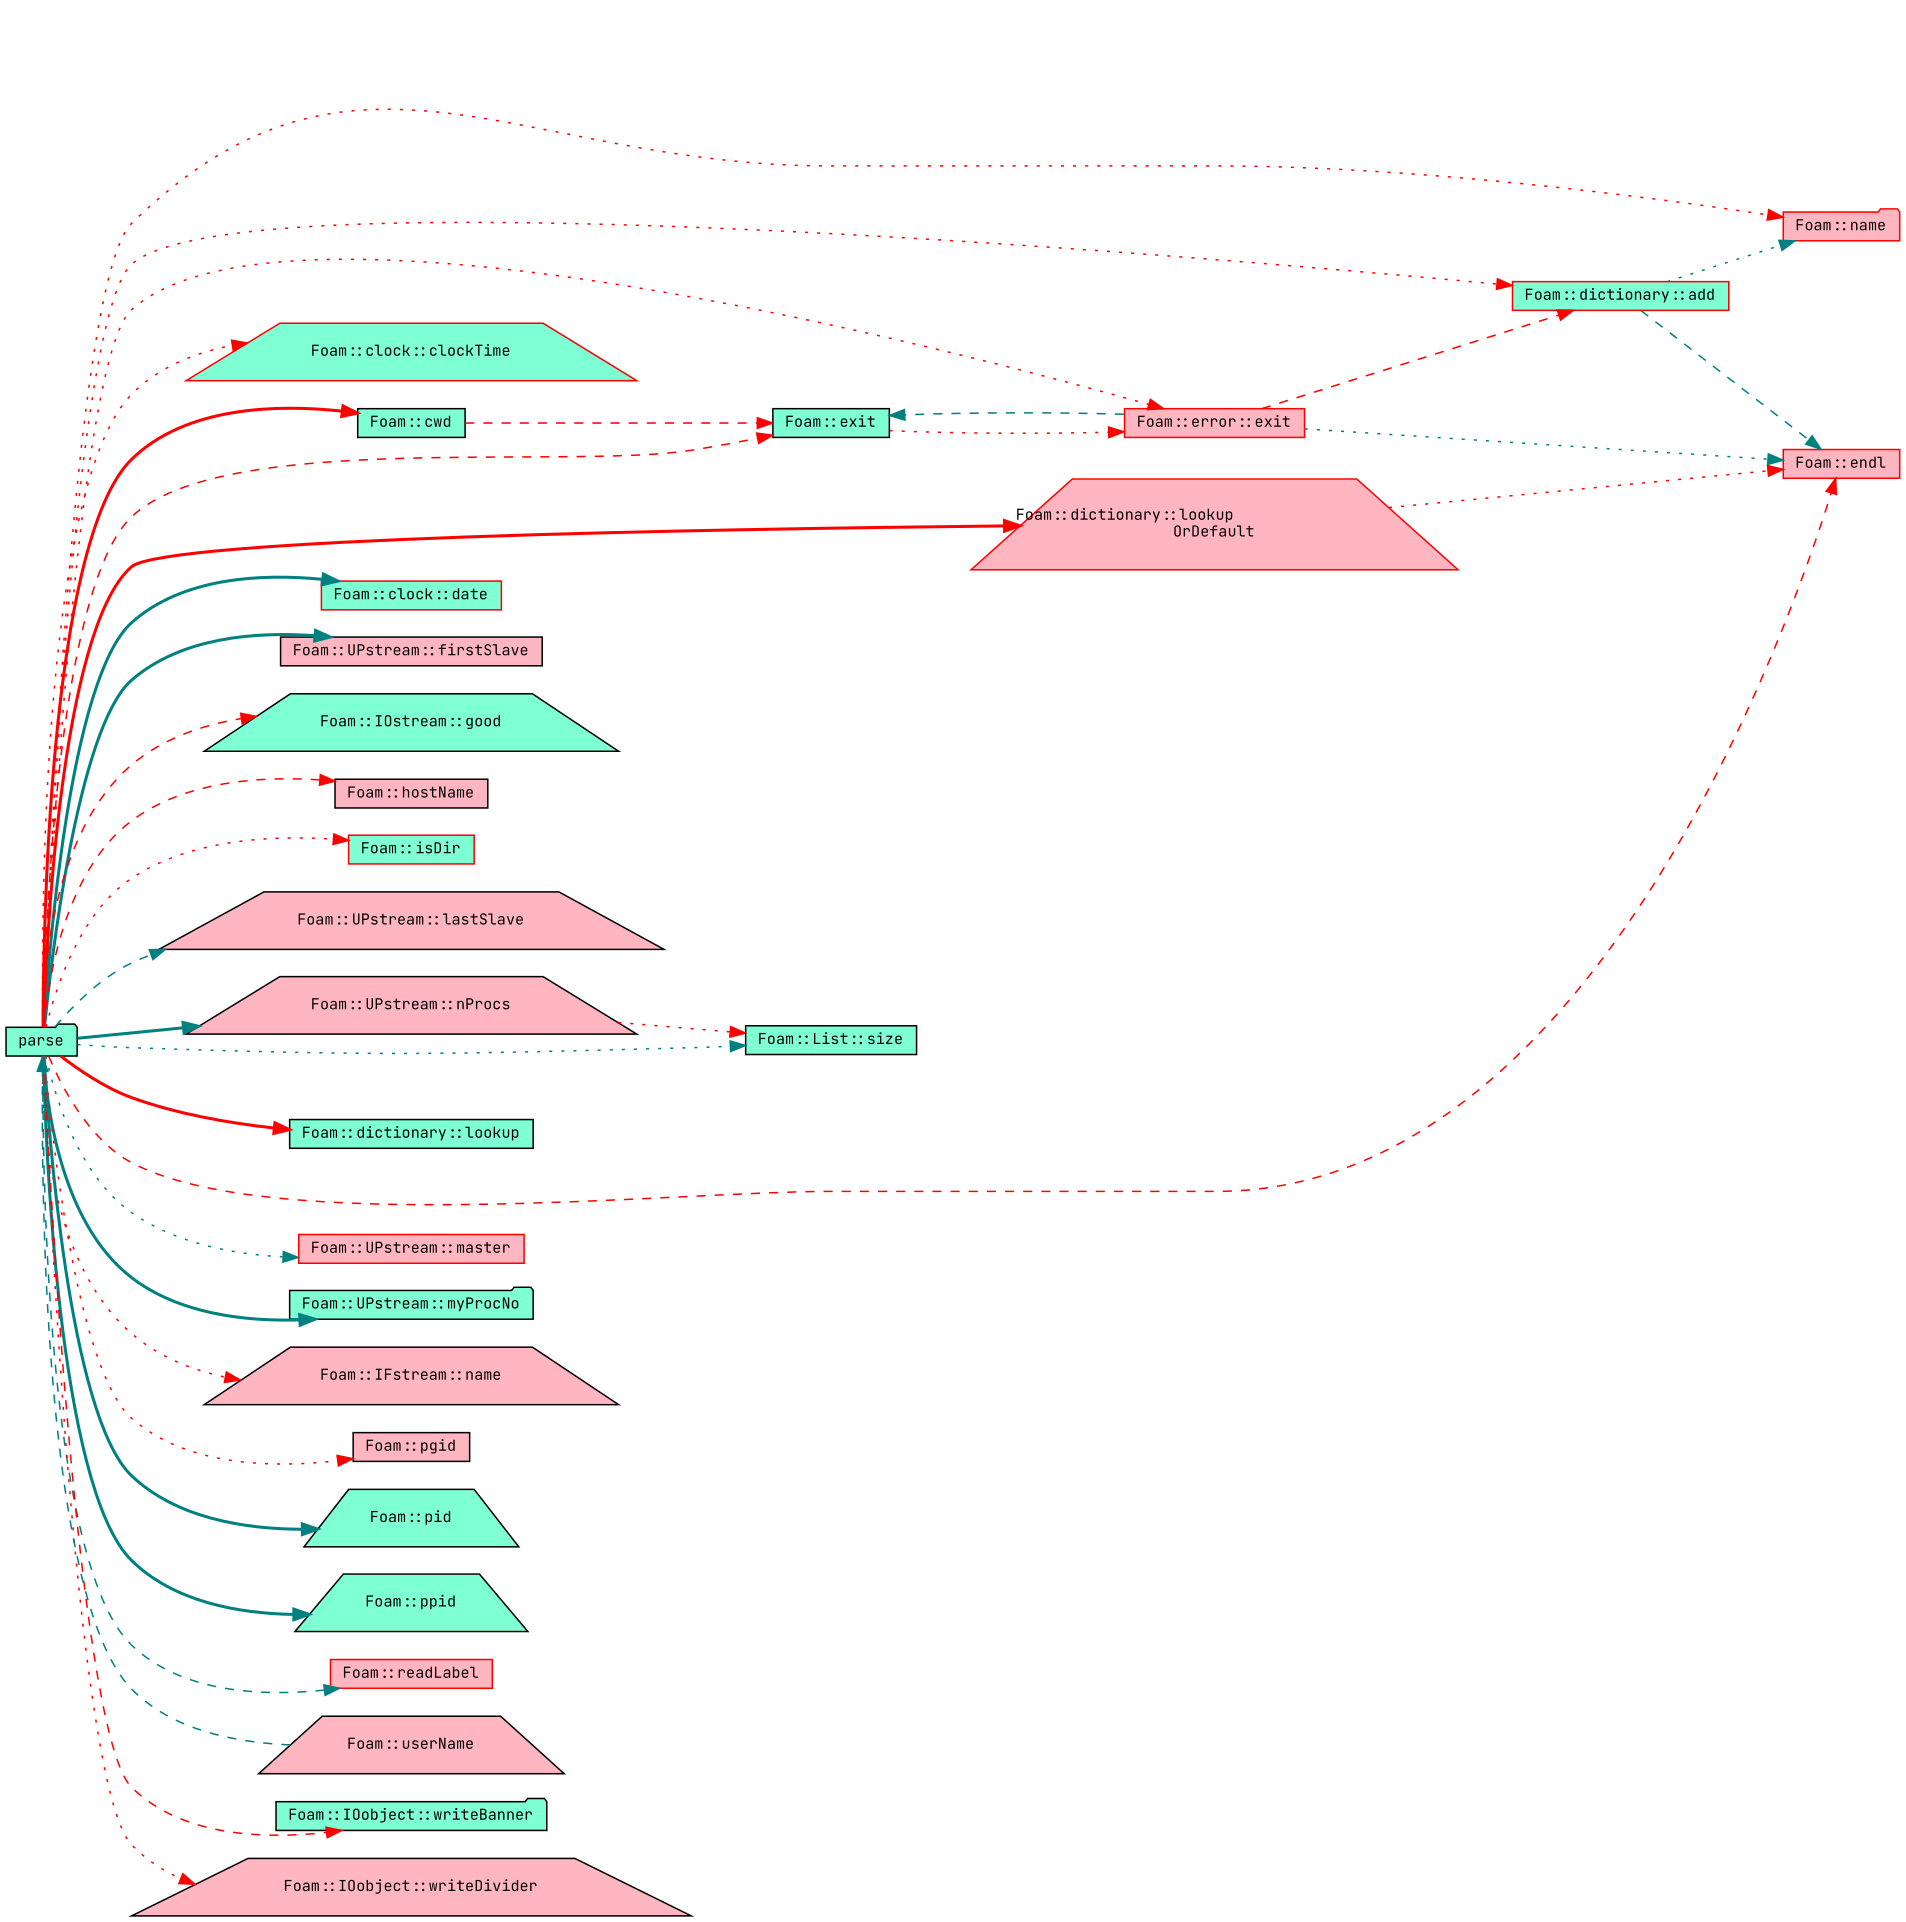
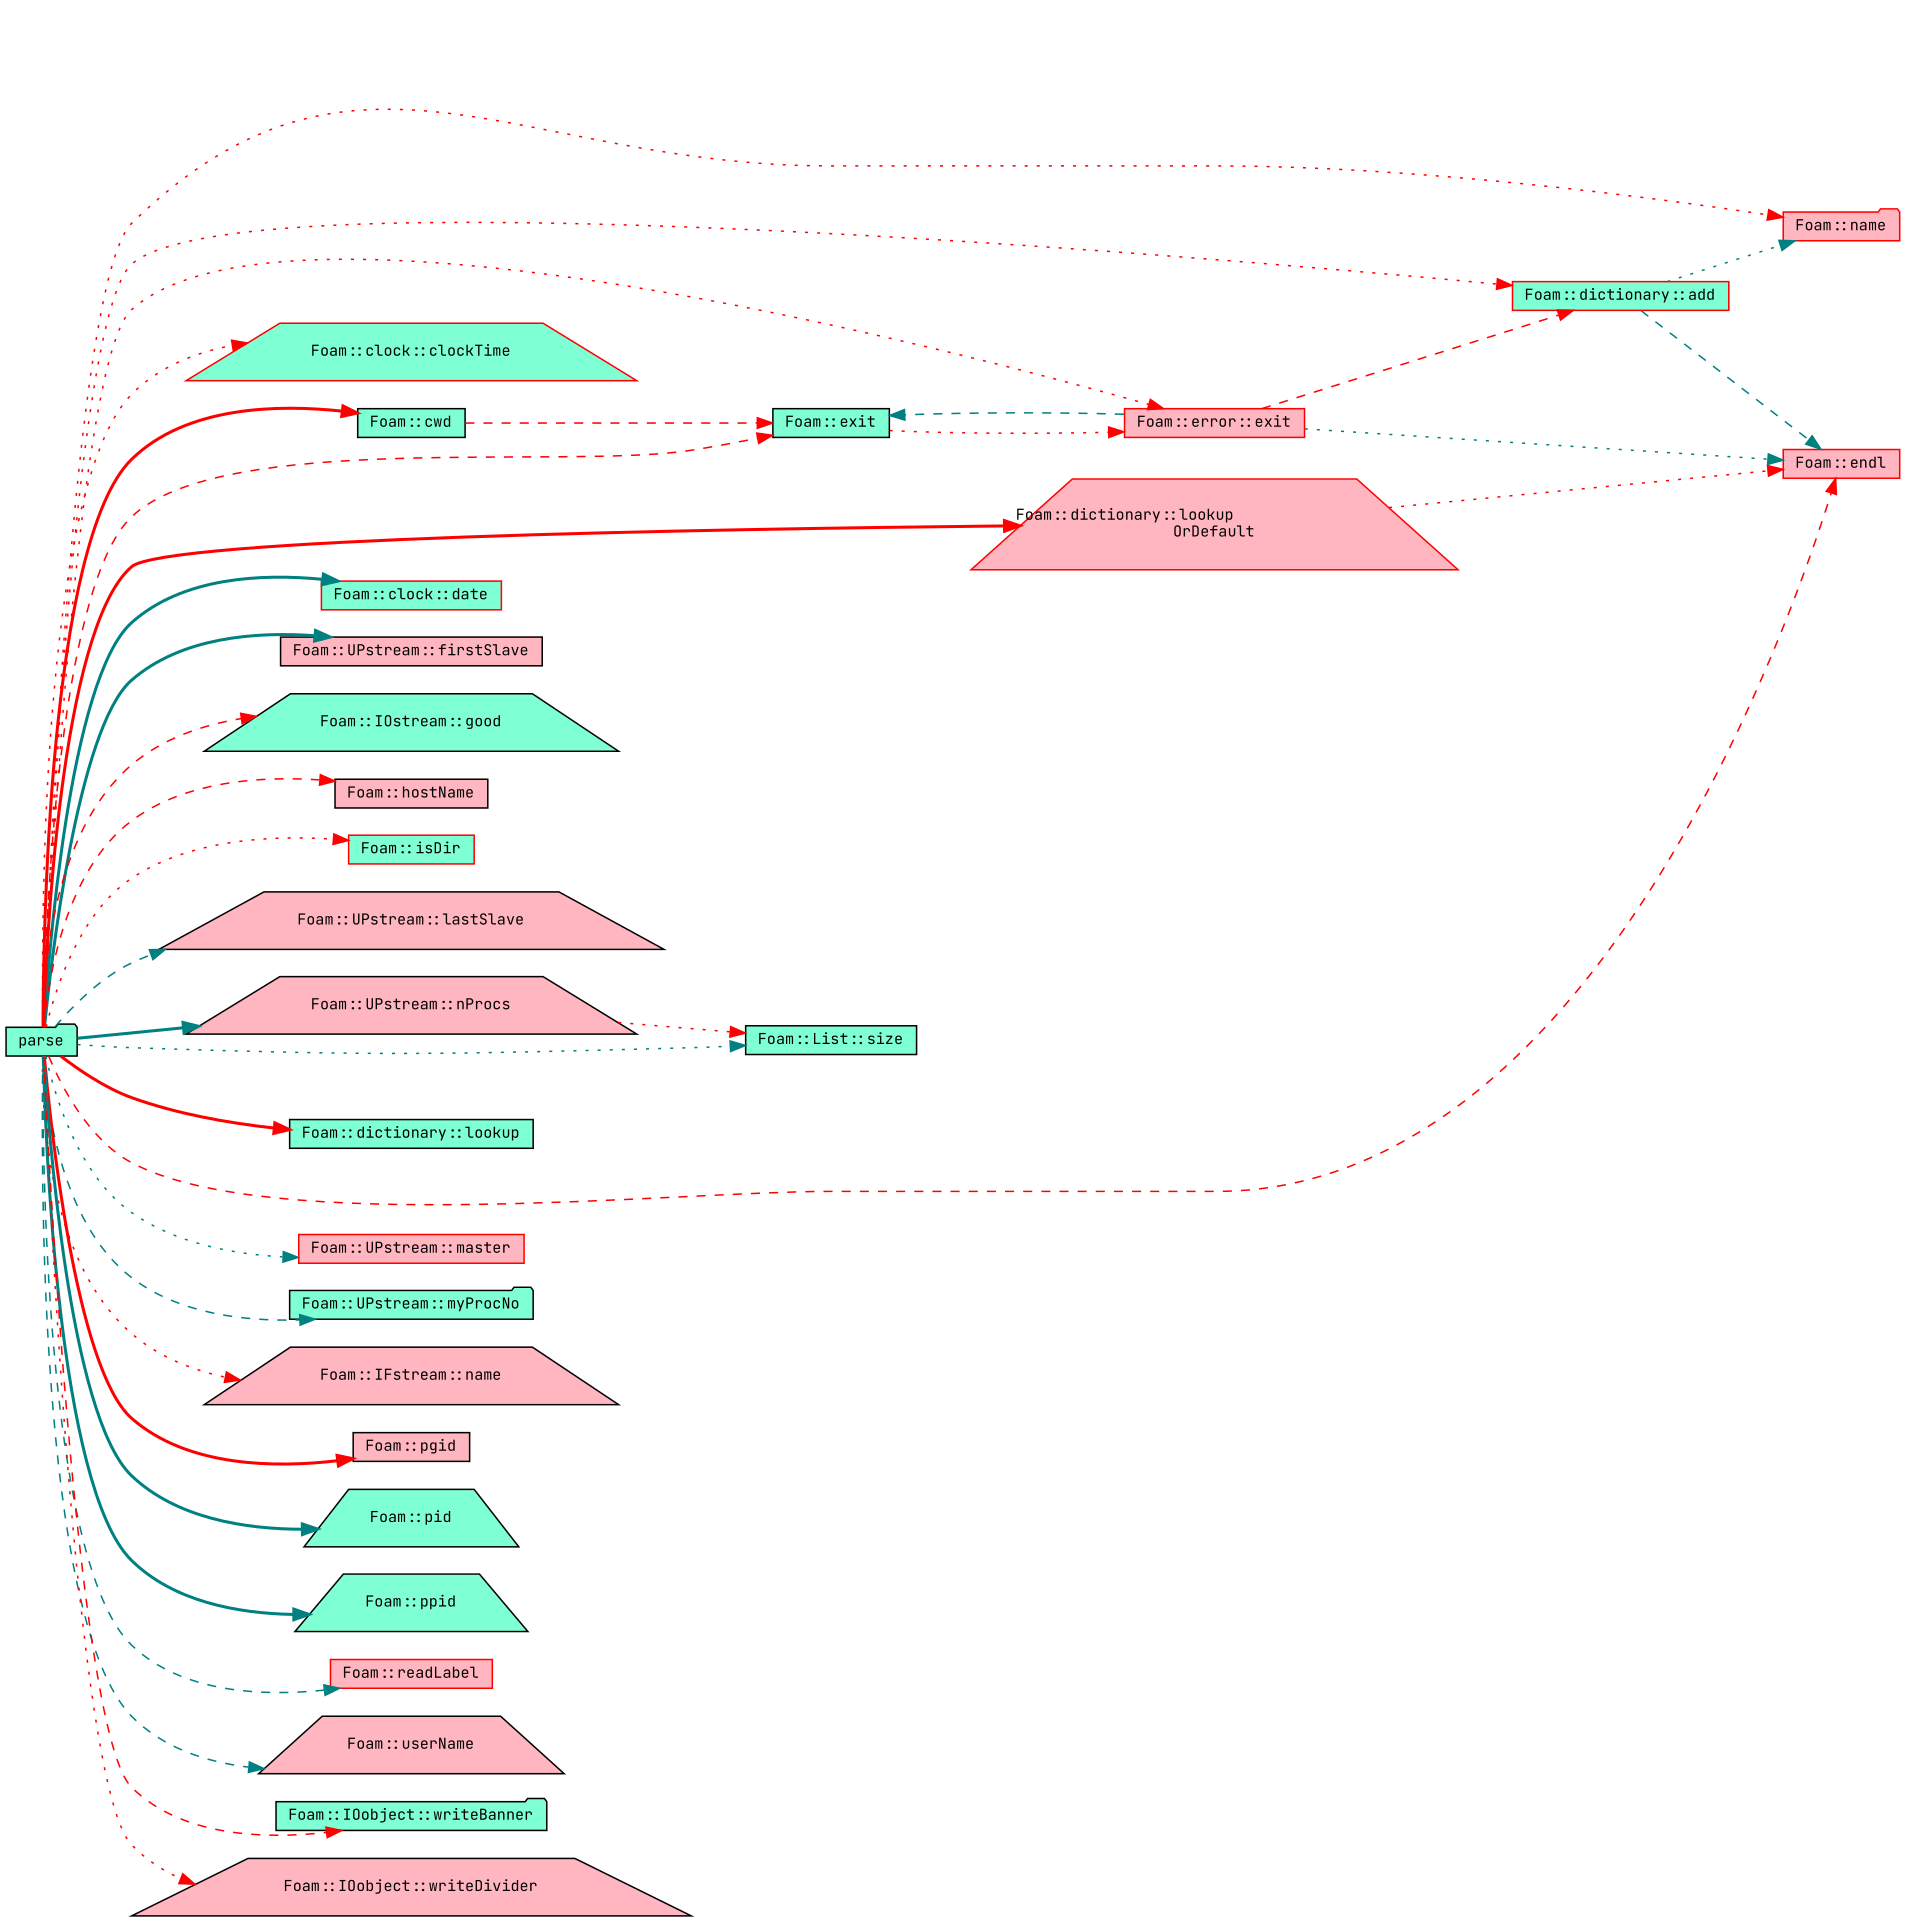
edge "parse" -> "Foam::UPstream::myProcNo": style bold -> dashed
edge "parse" -> "Foam::pgid": style dotted -> bold
edge "Foam::userName" -> "parse": reversed
